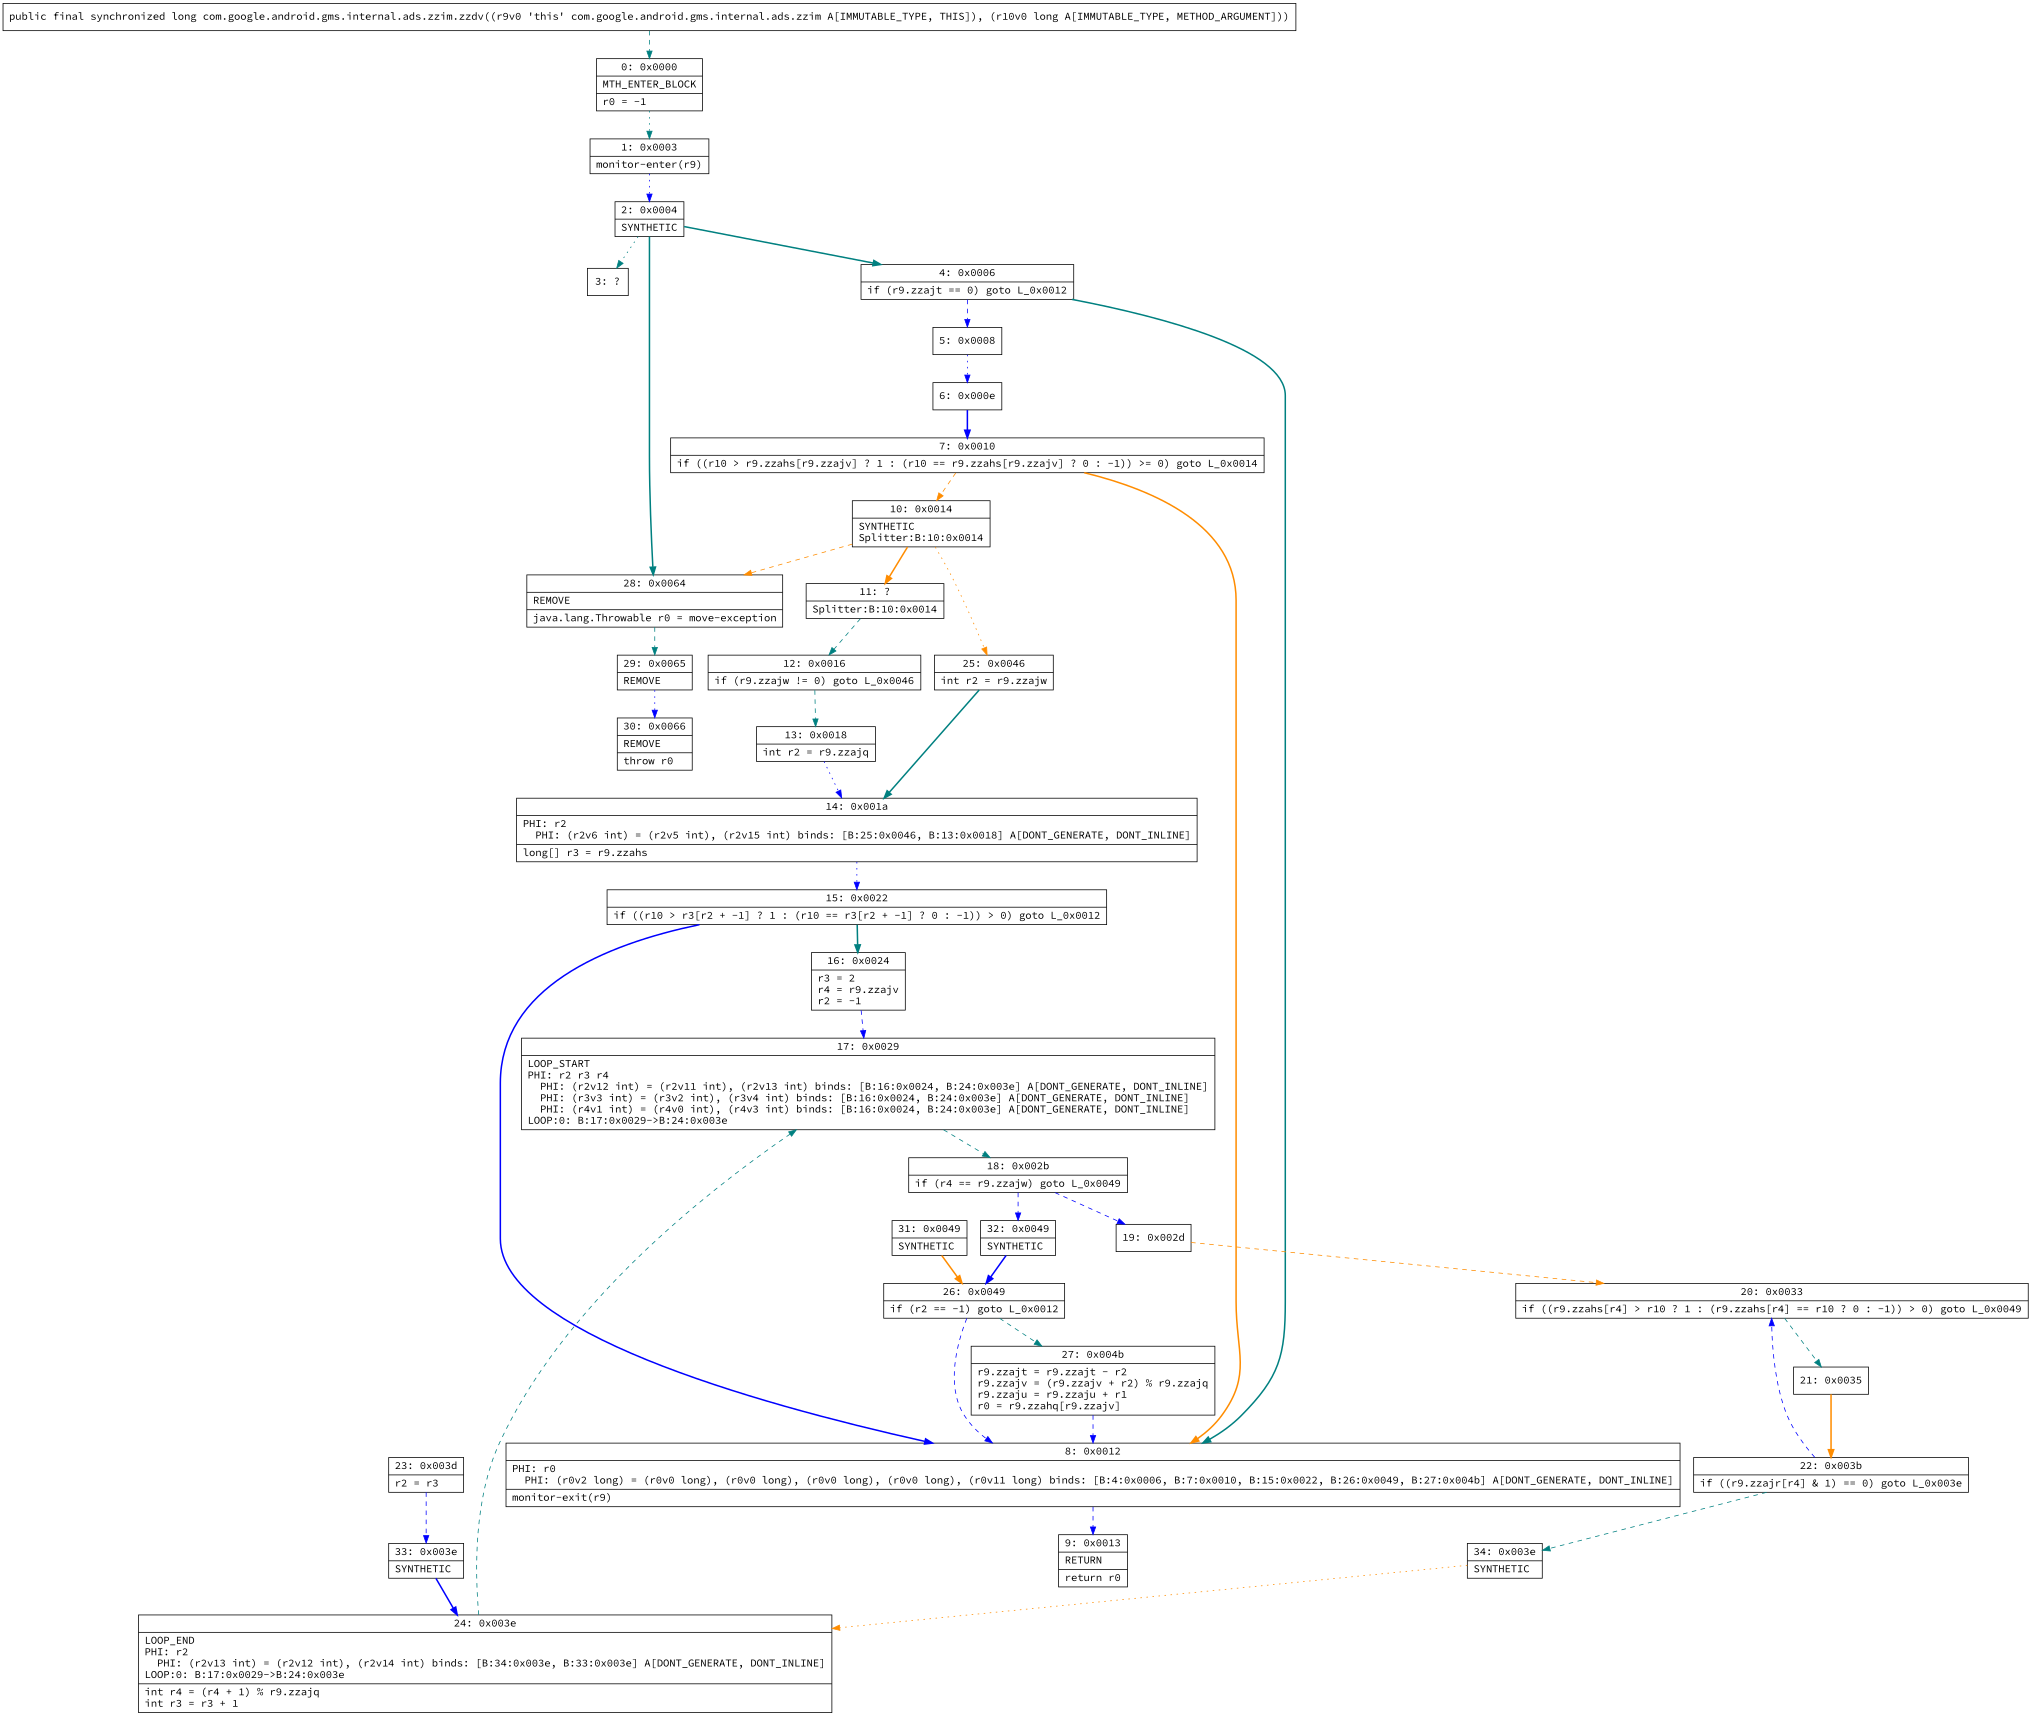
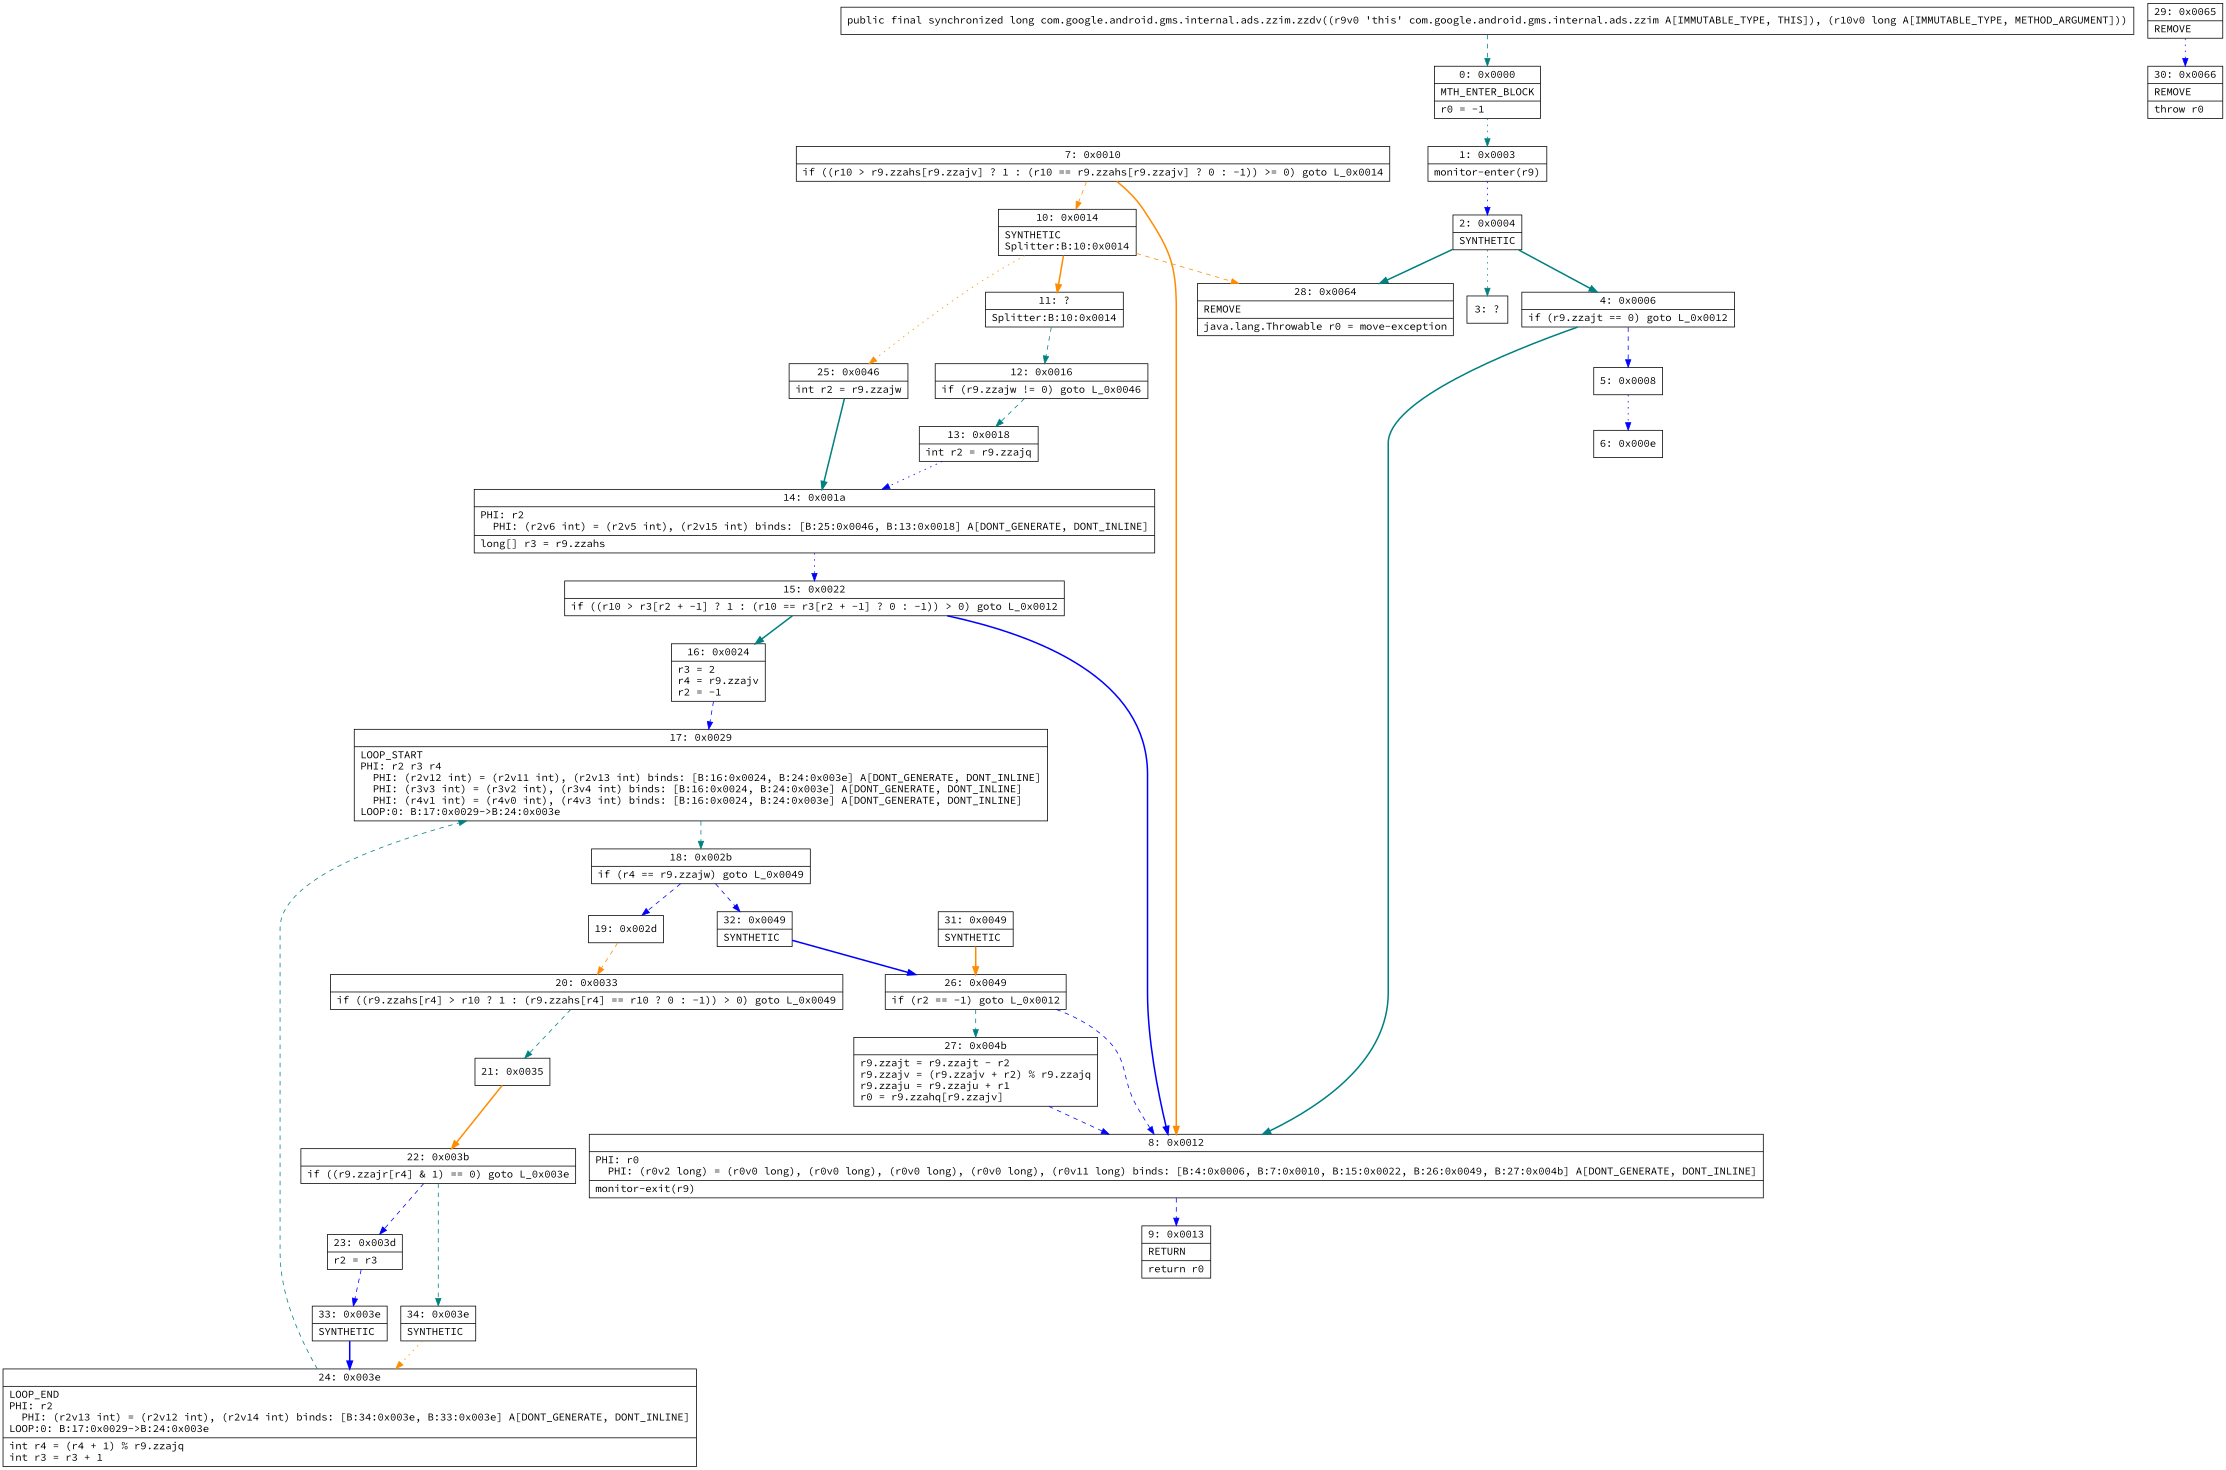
edge "6: 0x000e" -> "7: 0x0010": removed
edge "28: 0x0064" -> "29: 0x0065": removed
edge "22: 0x003b" -> "20: 0x0033": now "22: 0x003b" -> "23: 0x003d"
